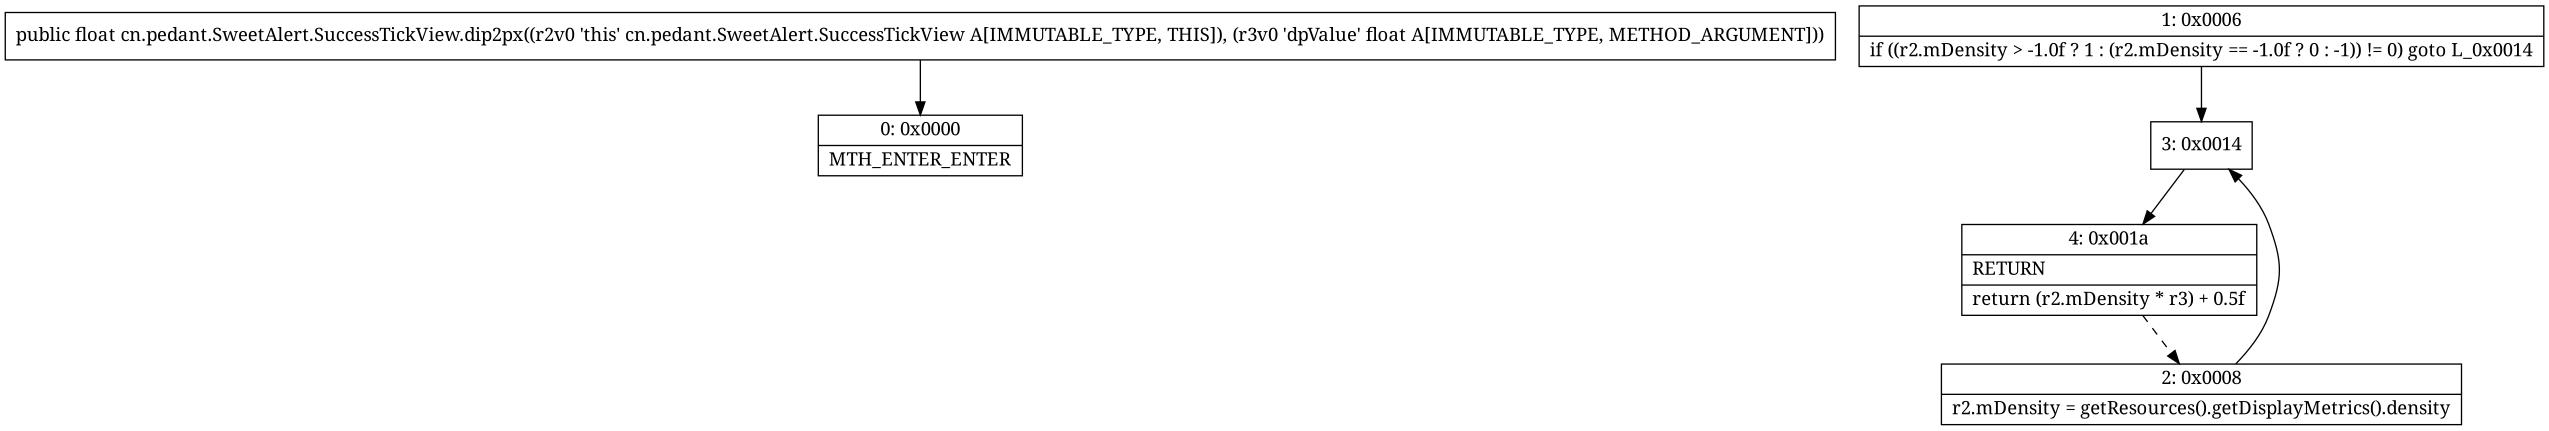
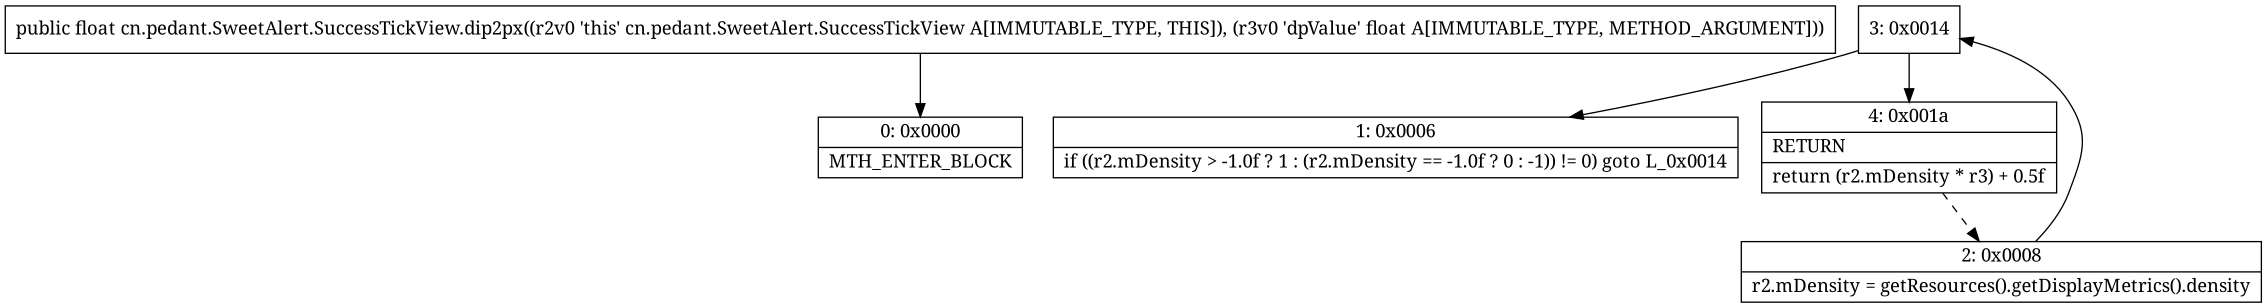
edge "1: 0x0006" -> "3: 0x0014": reversed
node "0: 0x0000": text "MTH_ENTER_ENTER" -> "MTH_ENTER_BLOCK"
